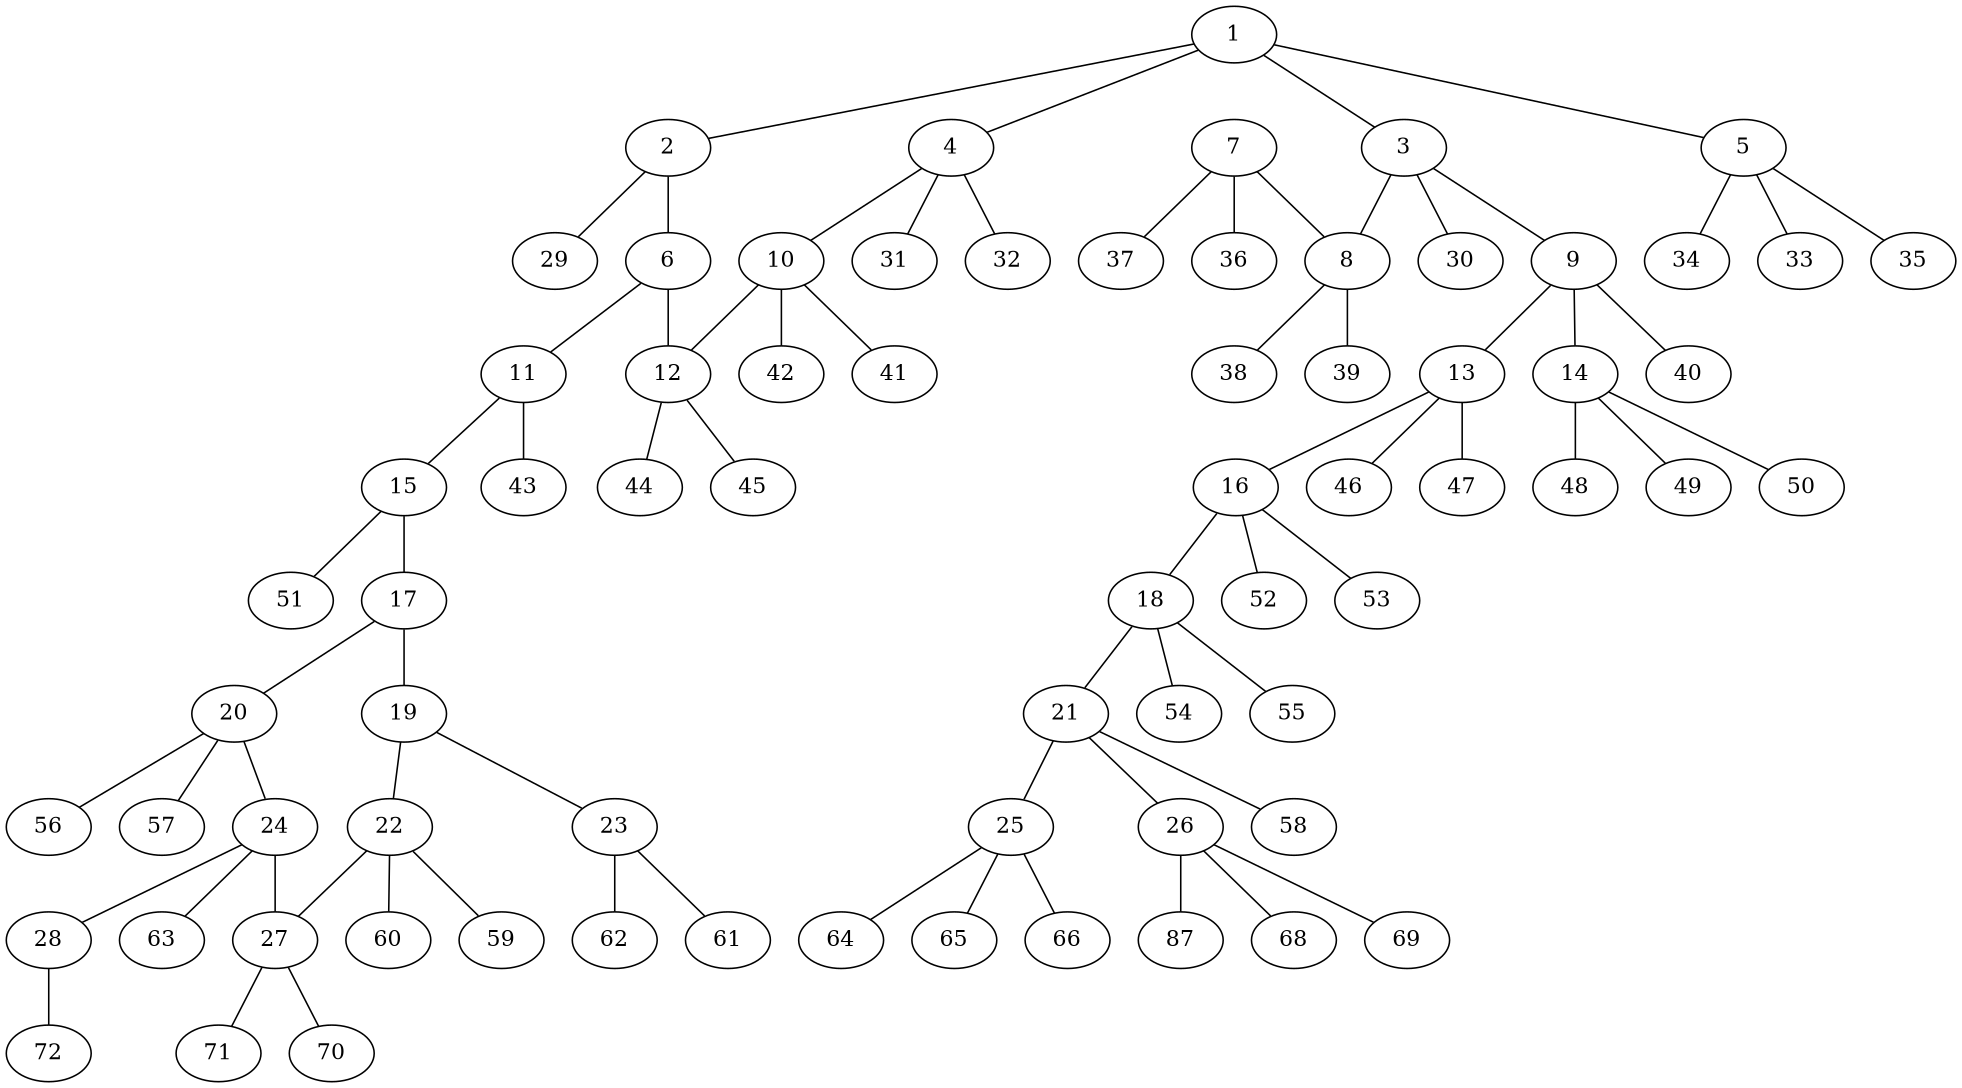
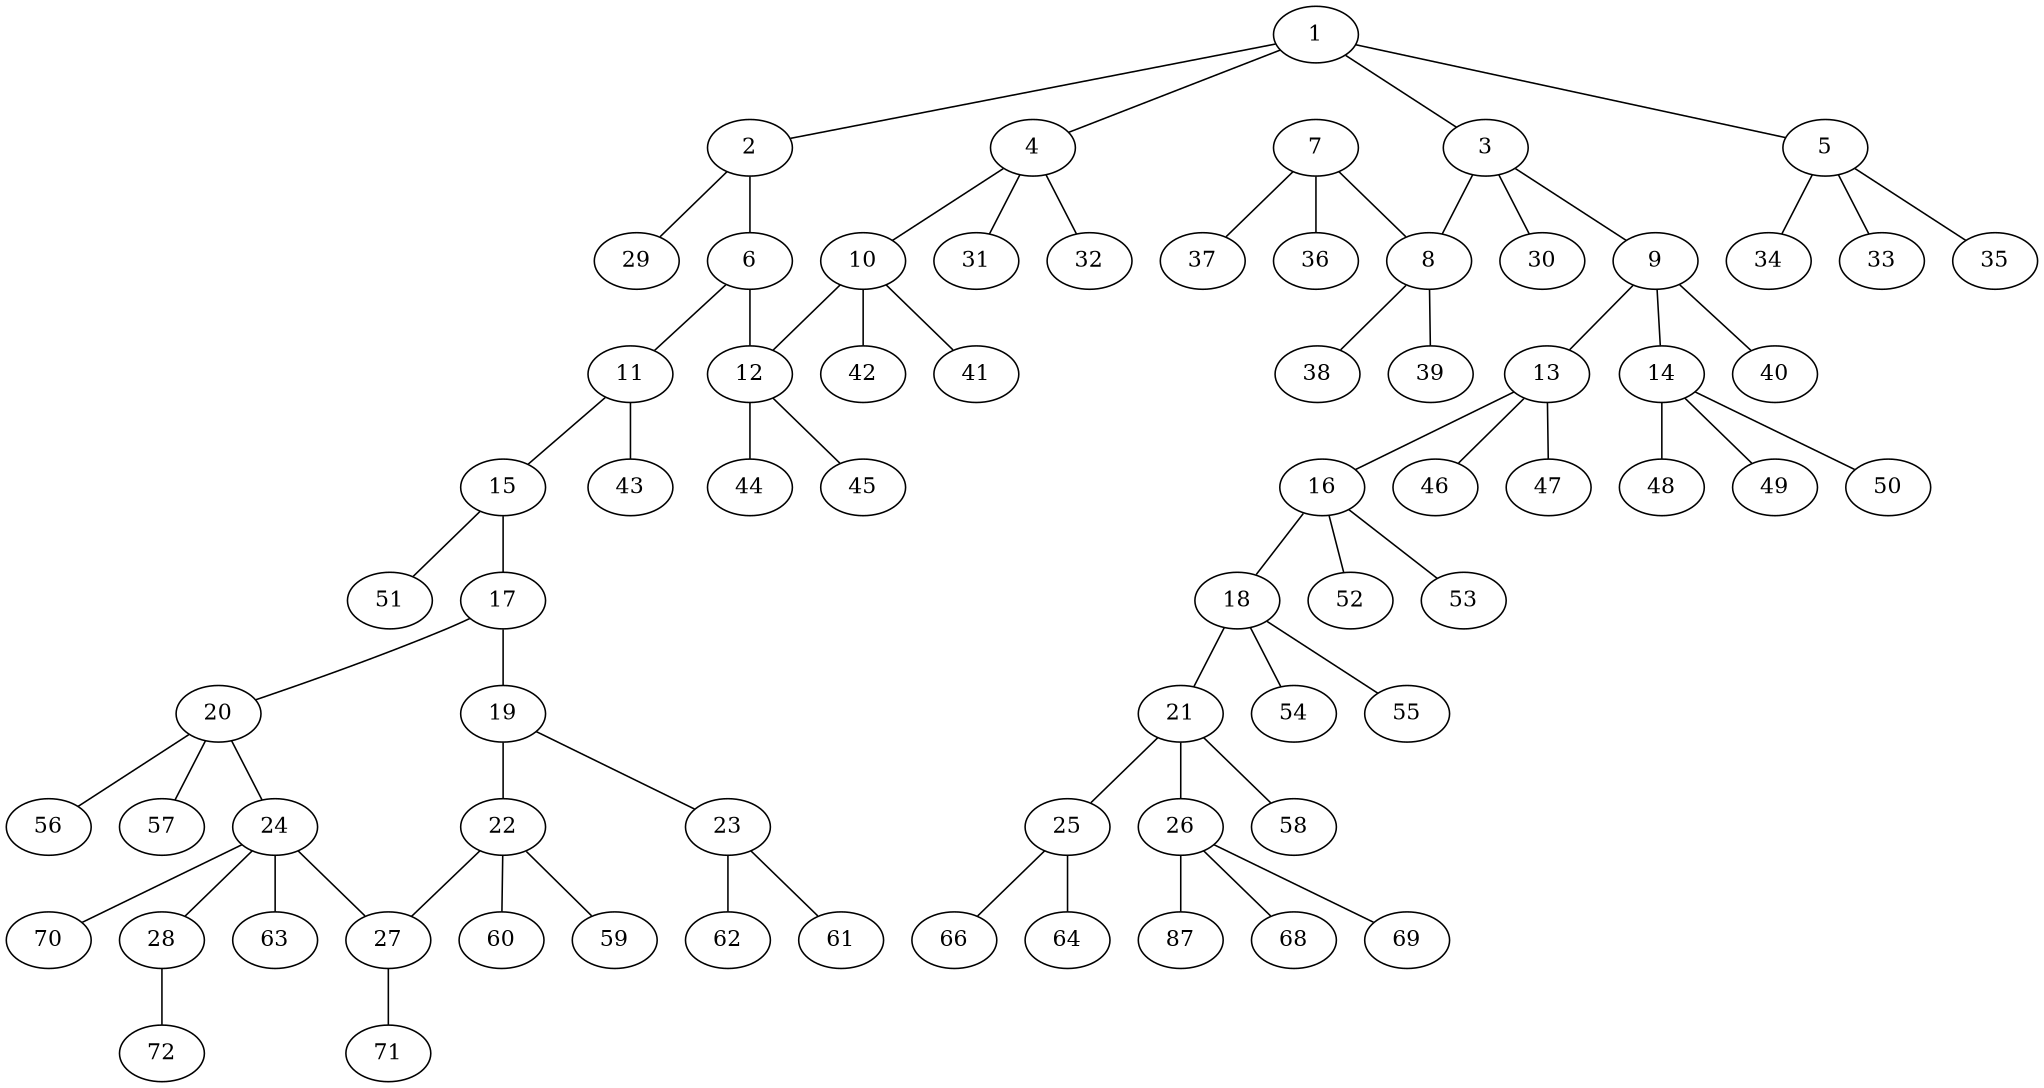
node "65": removed
edge "27" -- "70": now "24" -- "70"
